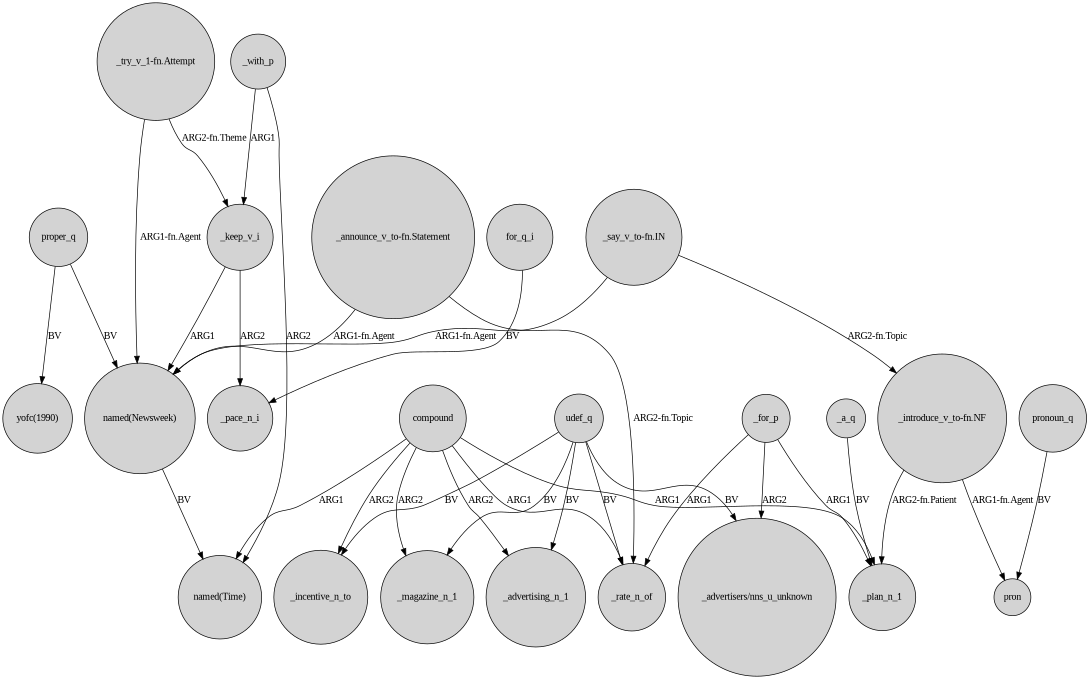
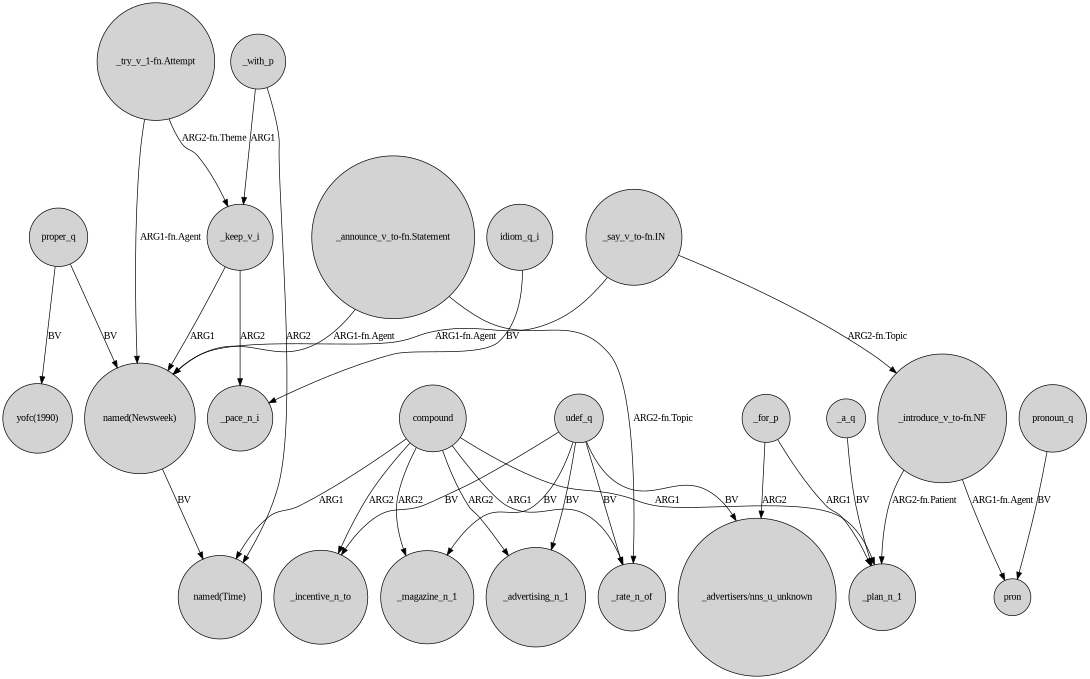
node "for_q_i": label "for_q_i" -> "idiom_q_i"
edge "_for_p" -> "_rate_n_of": removed, label "ARG1"
